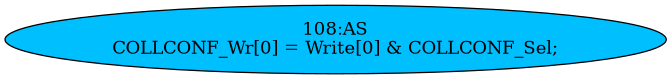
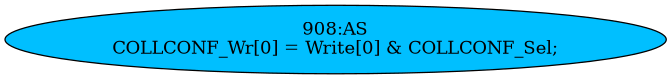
node "108:AS COLLCONF_Wr[0] = Write[0] & COLLCONF_Sel;": label "108:AS COLLCONF_Wr[0] = Write[0] & COLLCONF_Sel;" -> "908:AS COLLCONF_Wr[0] = Write[0] & COLLCONF_Sel;"
